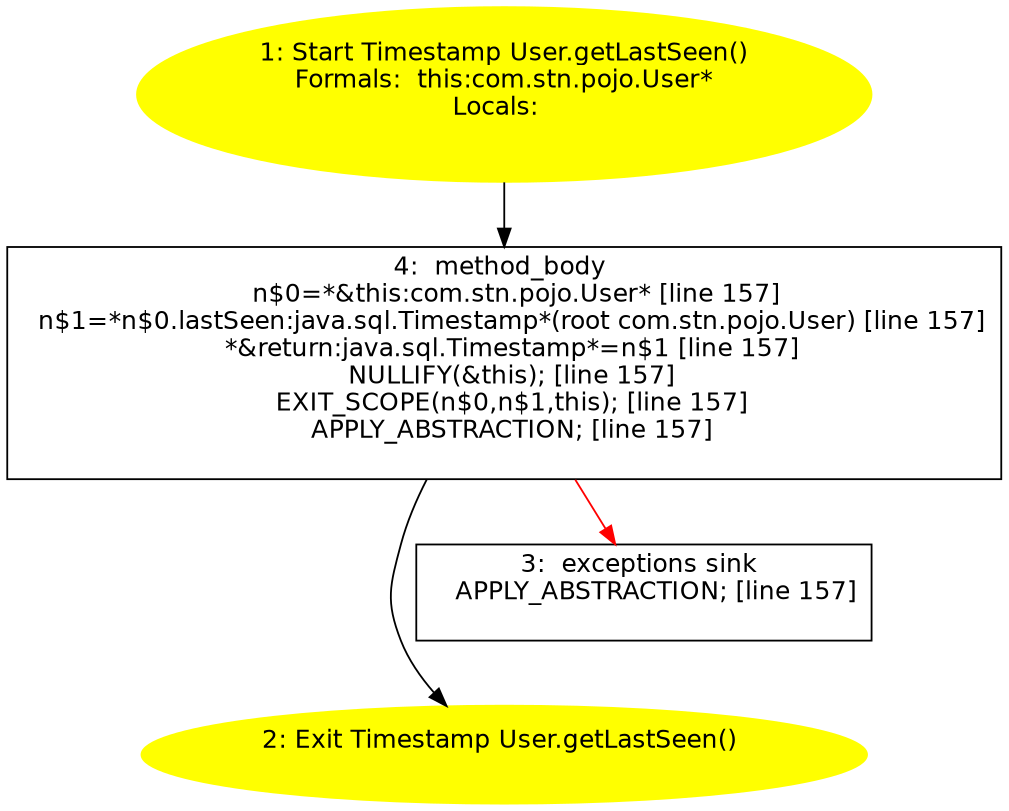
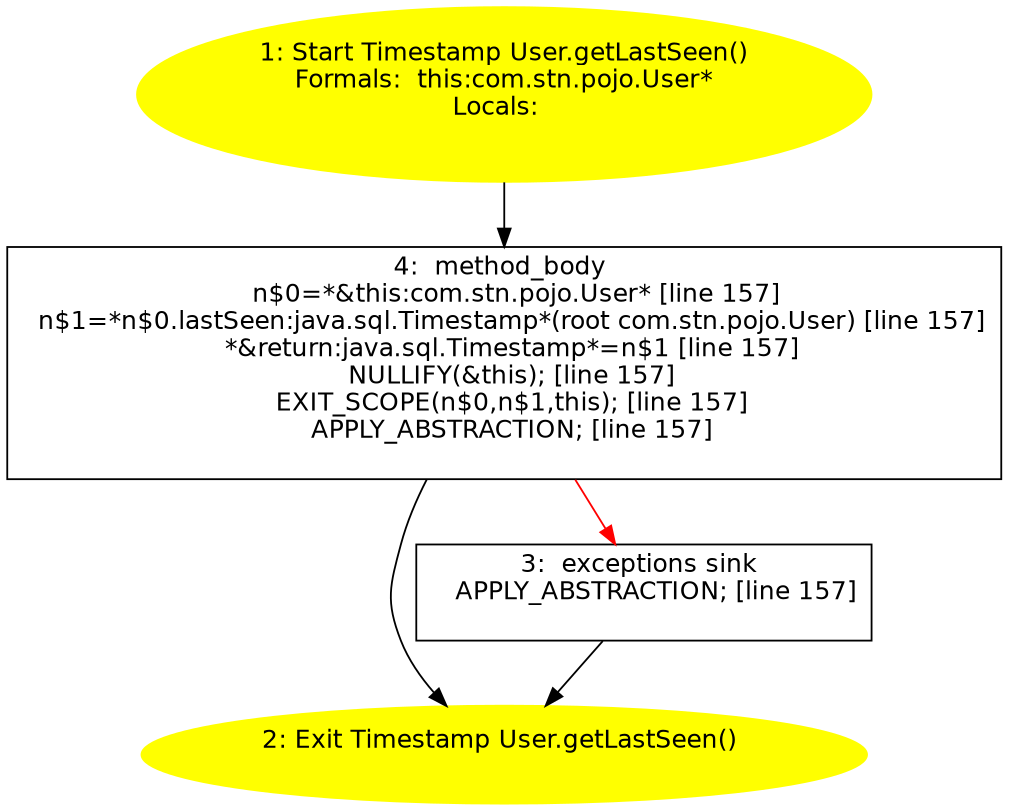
edge "3:  exceptions sink APPLY_ABSTRACTION; [line 157]" -> "2: Exit Timestamp User.getLastSeen()": added
